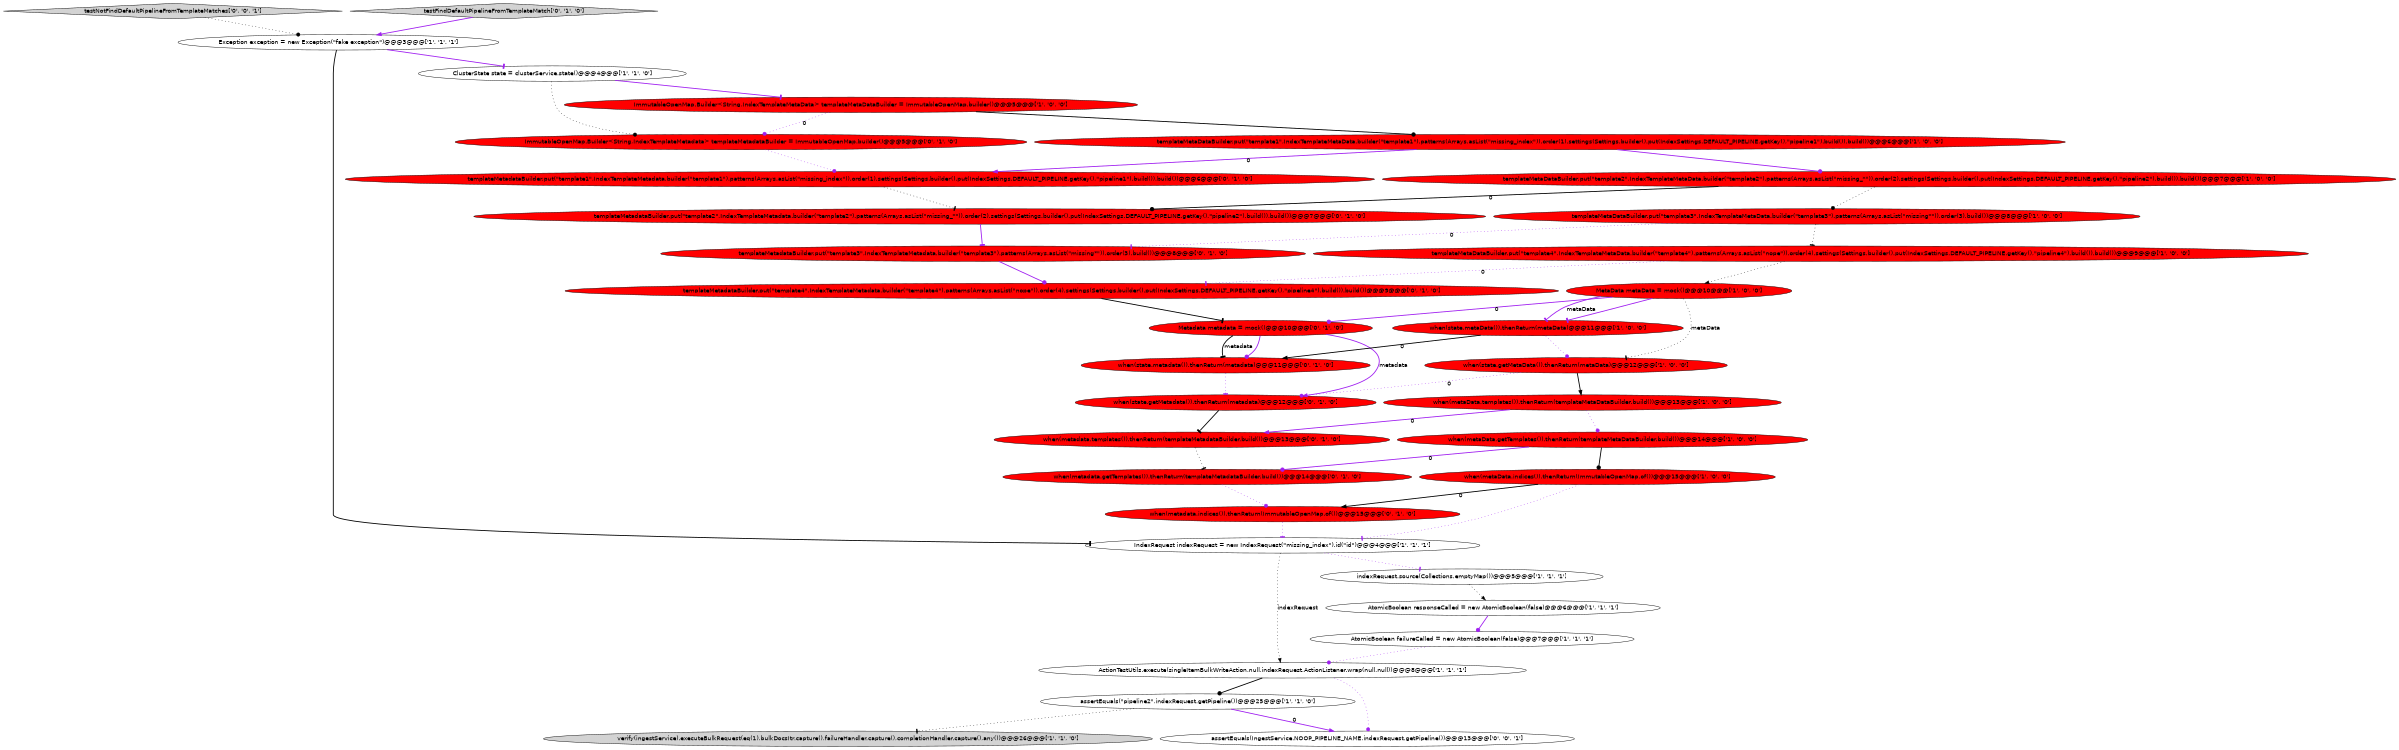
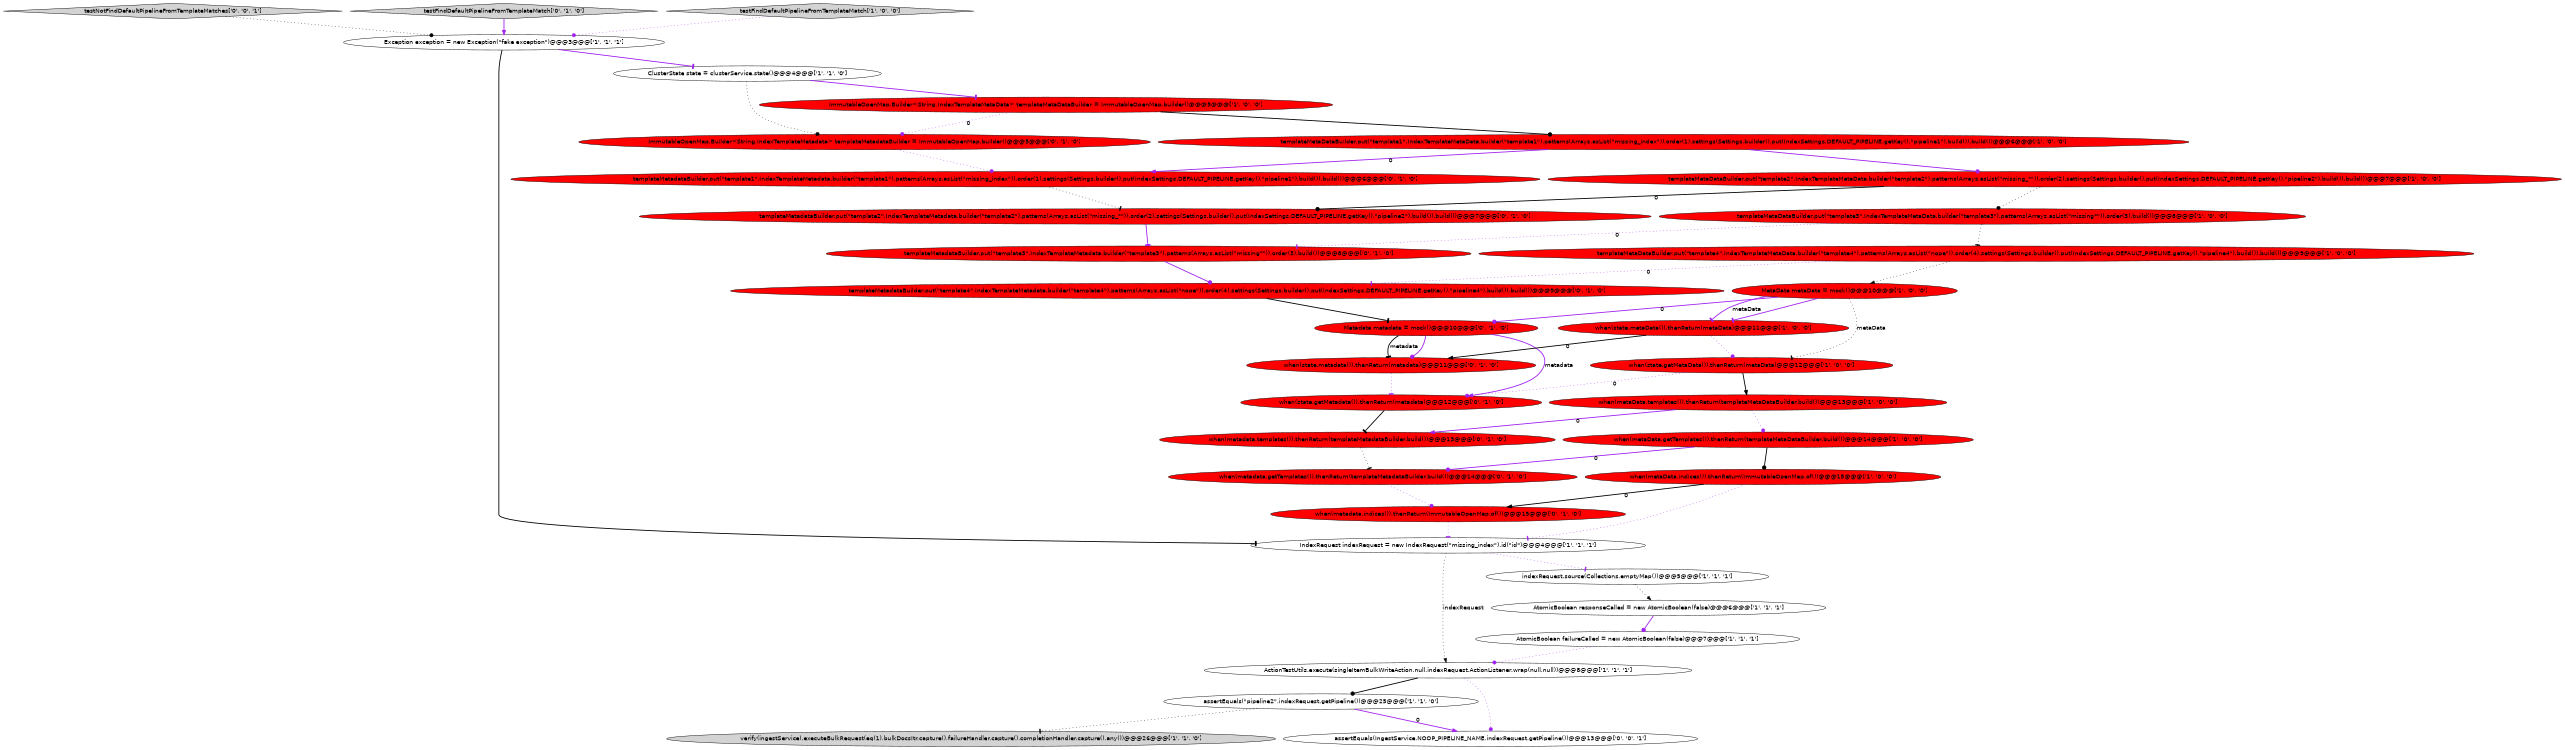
node "testFindDefaultPipelineFromTemplateMatch['1', '0', '0']": added
